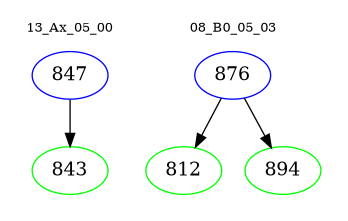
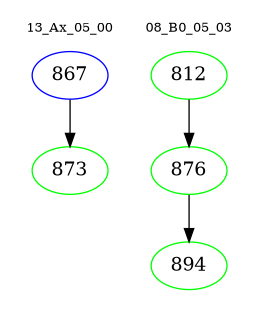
node "847": label "847" -> "867"
node "876": color blue -> green
edge "876" -> "812": reversed
node "843": label "843" -> "873"
